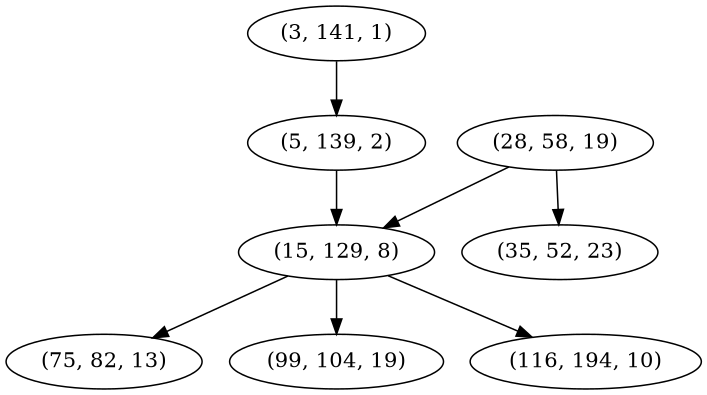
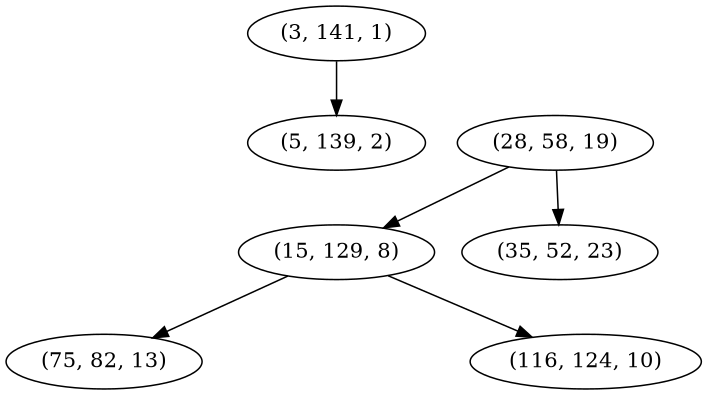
edge "(5, 139, 2)" -> "(15, 129, 8)": removed
node "(99, 104, 19)": removed
node "(116, 194, 10)": label "(116, 194, 10)" -> "(116, 124, 10)"
